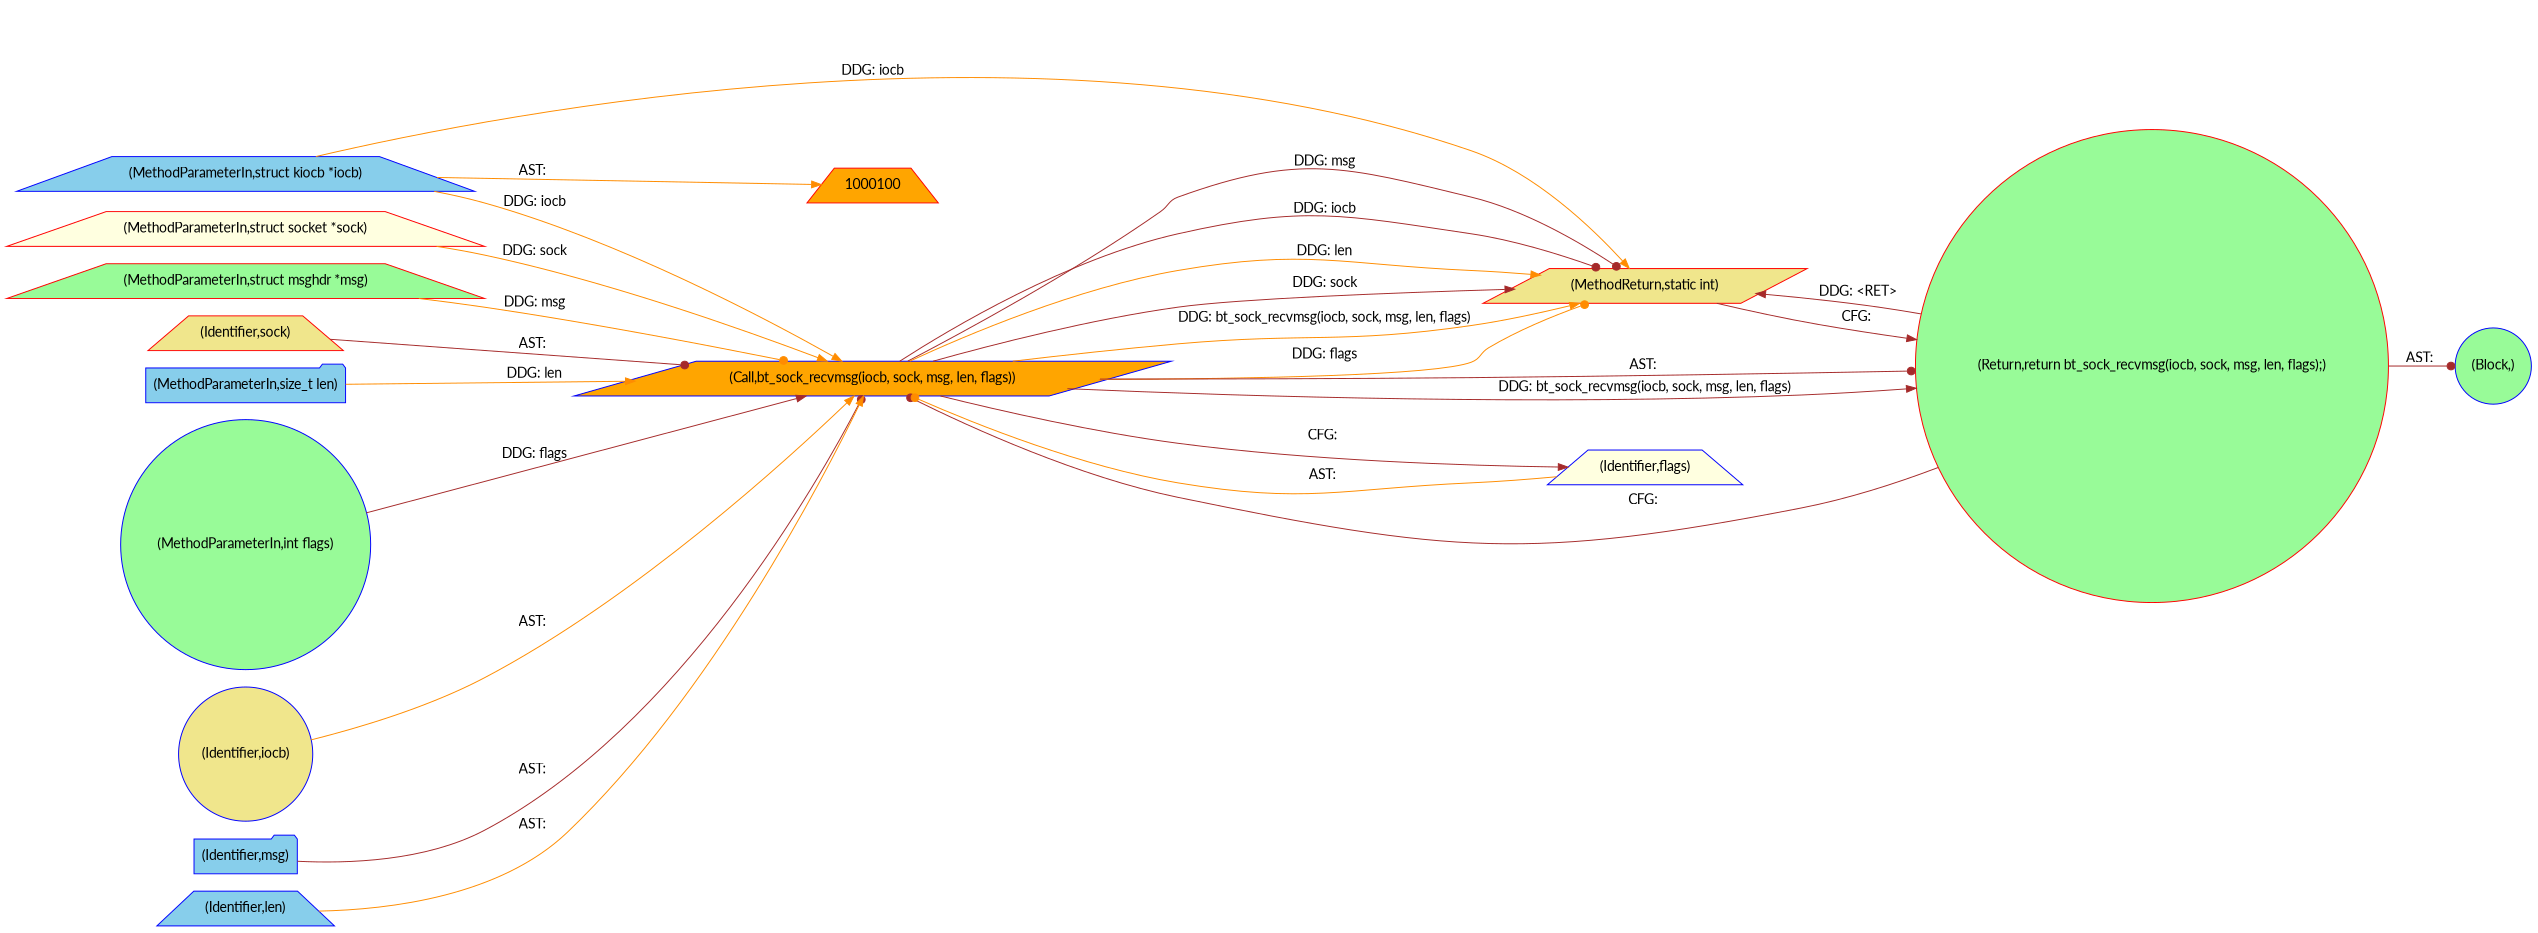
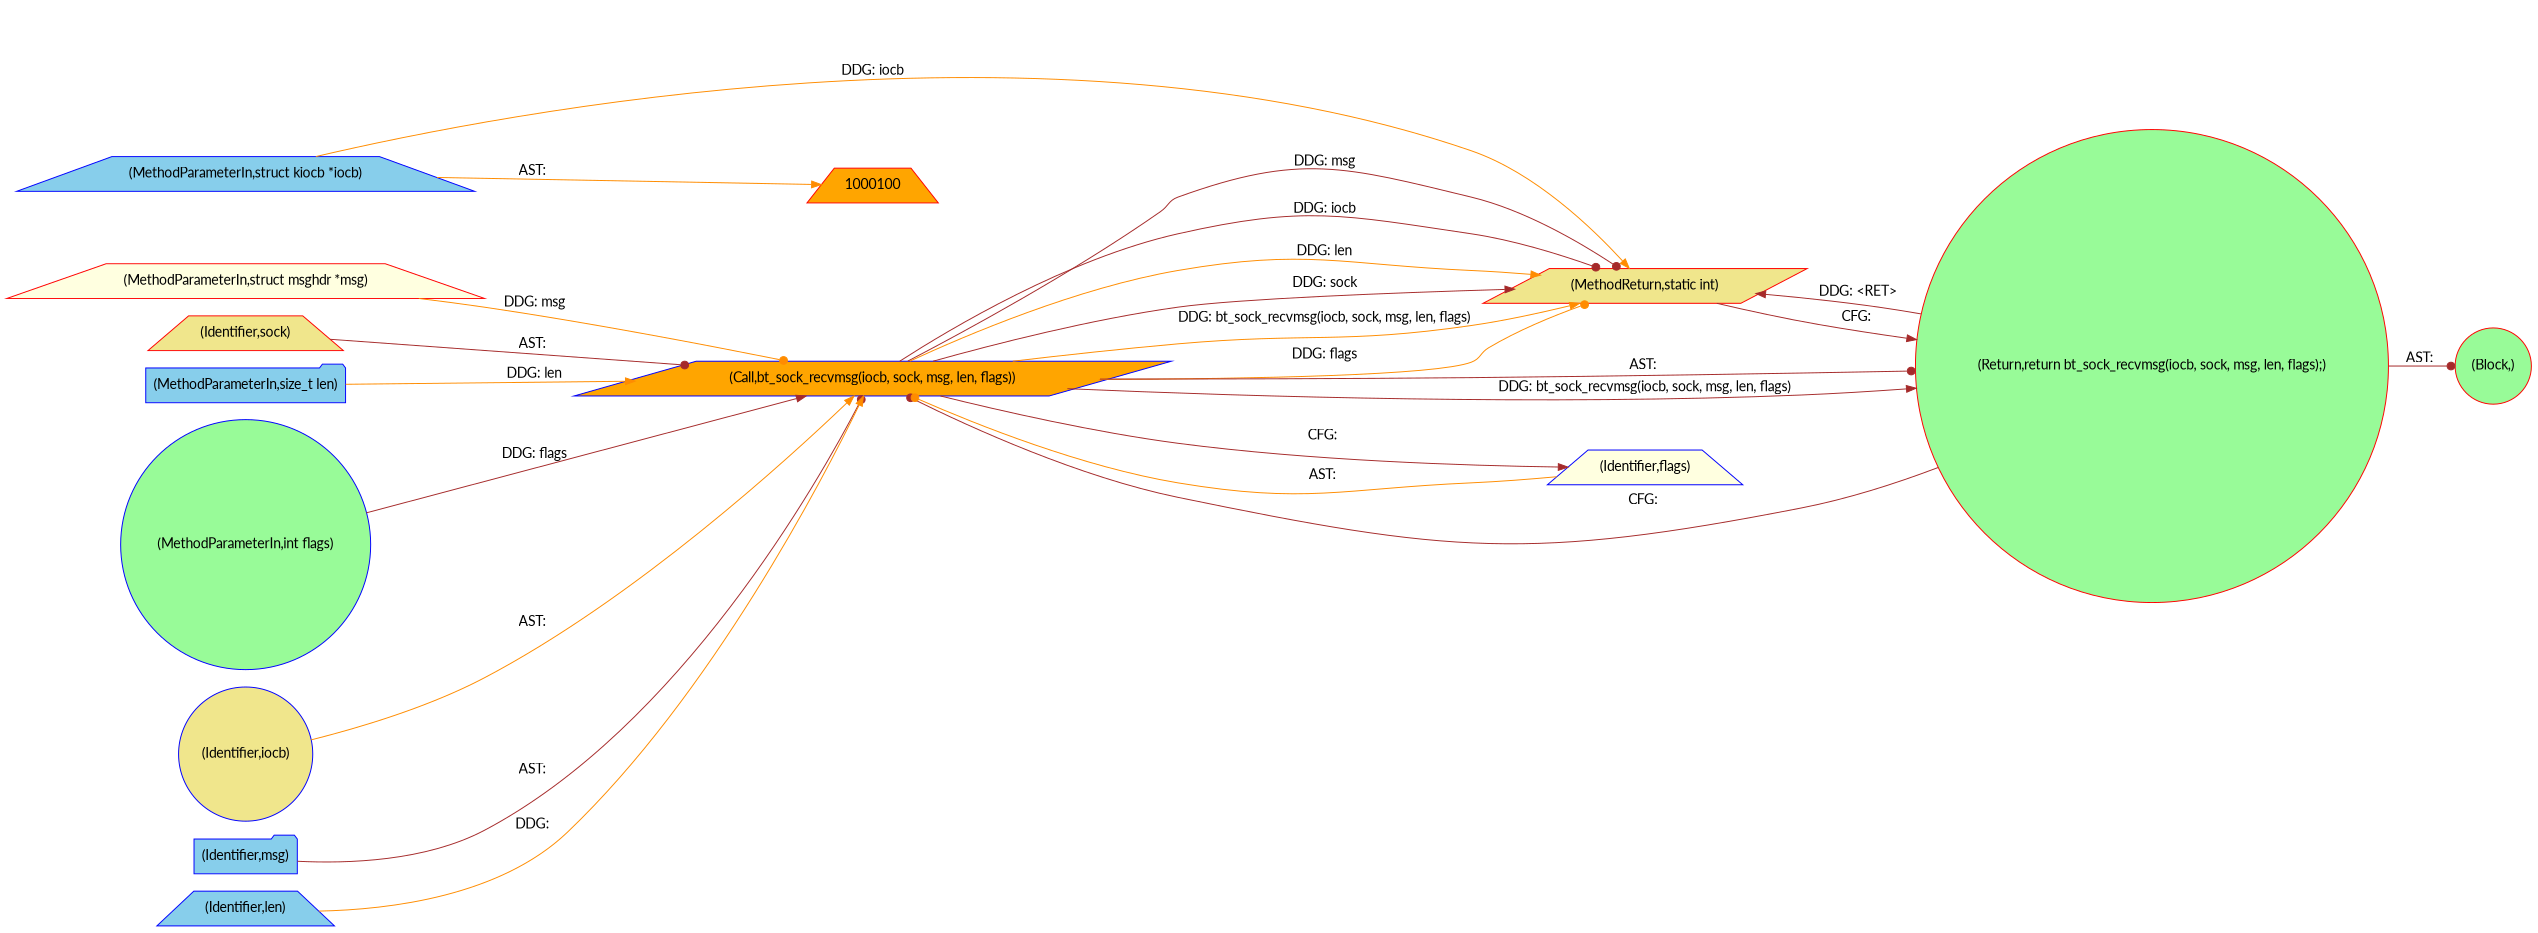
node "(MethodParameterIn,struct socket *sock)": removed
edge "(MethodParameterIn,struct kiocb *iocb)" -> "(Call,bt_sock_recvmsg(iocb, sock, msg, len, flags))": removed, label "DDG: iocb"
node "(MethodParameterIn,struct msghdr *msg)": fillcolor palegreen -> lightyellow
node "(Block,)": color blue -> red
edge "(Identifier,len)" -> "(Call,bt_sock_recvmsg(iocb, sock, msg, len, flags))": label "AST: " -> "DDG: "
